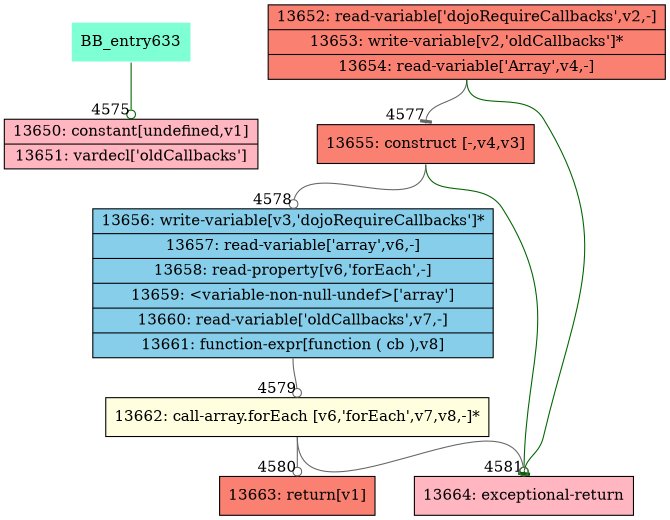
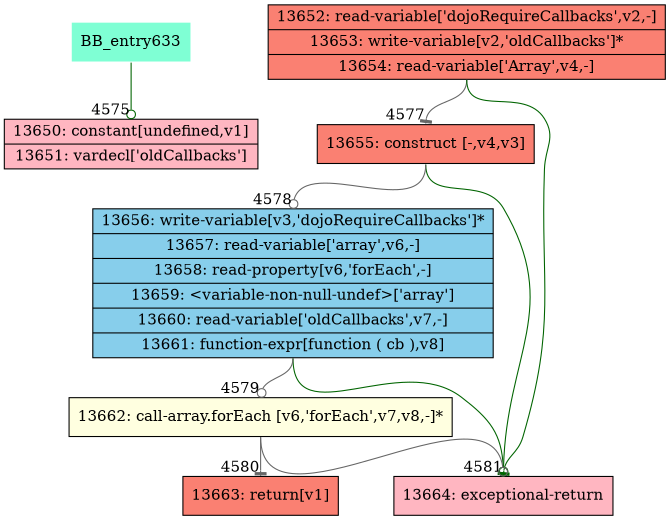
edge "13656: write-variable[v3,'dojoRequireCallbacks']*" -> "13664: exceptional-return": added
edge "13662: call-array.forEach [v6,'forEach',v7,v8,-]*" -> "13663: return[v1]": arrowhead odot -> tee
